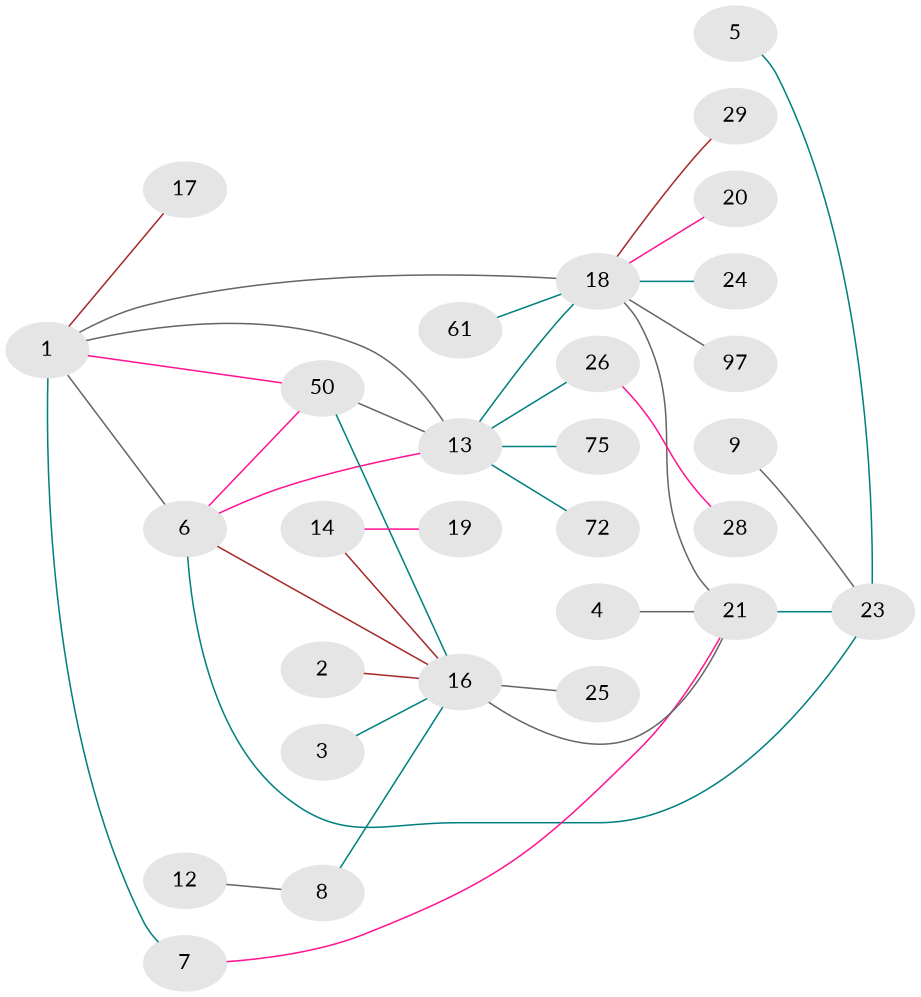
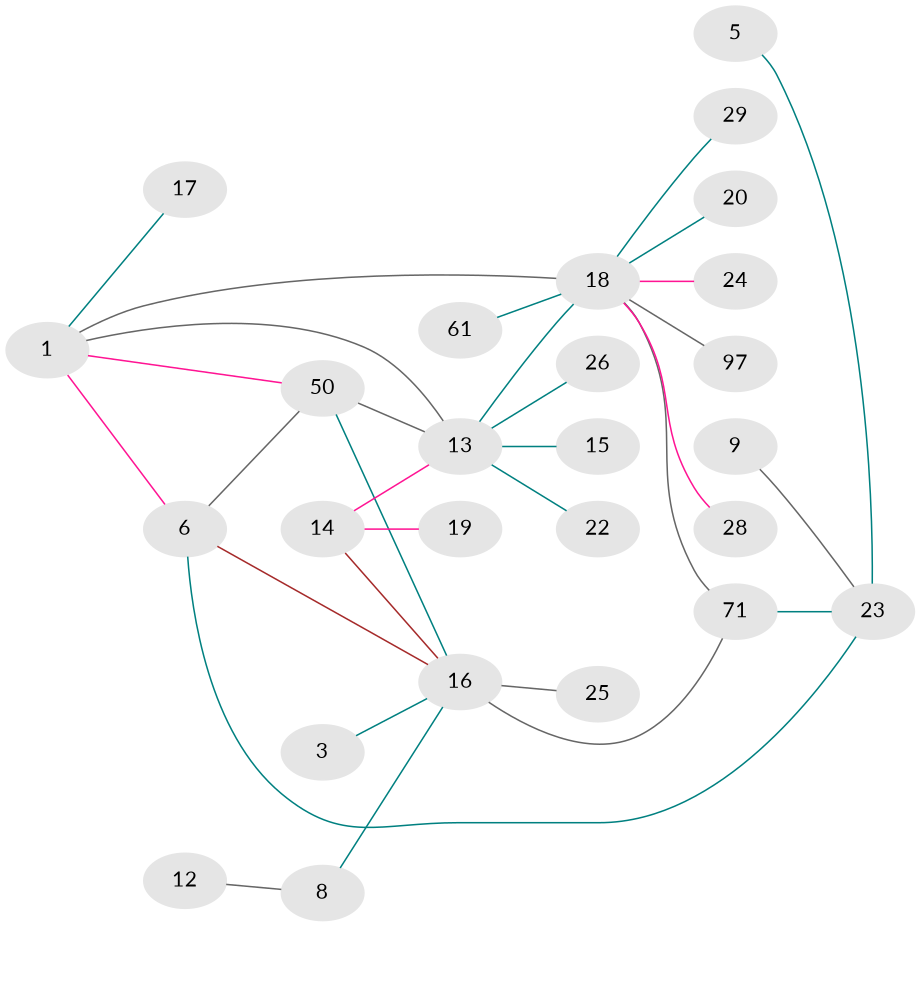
edge "29" -- "18": color brown -> teal
edge "20" -- "18": color deeppink -> teal
edge "17" -- "1": color brown -> teal
edge "18" -- "24": color teal -> deeppink
edge "26" -- "28": now "18" -- "28"
edge "1" -- "6": color gray40 -> deeppink
node "75": label "75" -> "15"
edge "50" -- "6": color deeppink -> gray40
edge "13" -- "6": now "13" -- "14"
node "72": label "72" -> "22"
node "4": removed
node "21": label "21" -> "71"
node "2": removed
node "7": removed
